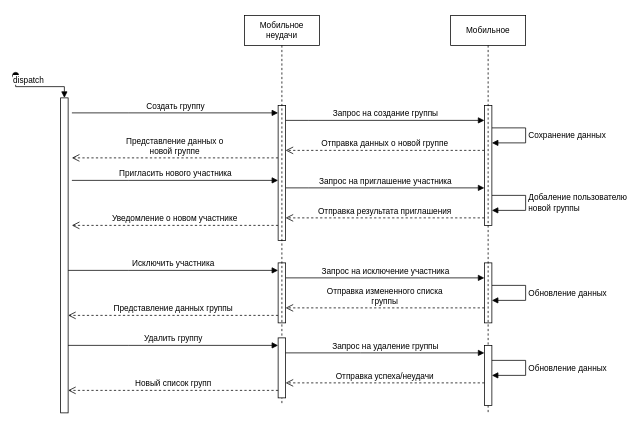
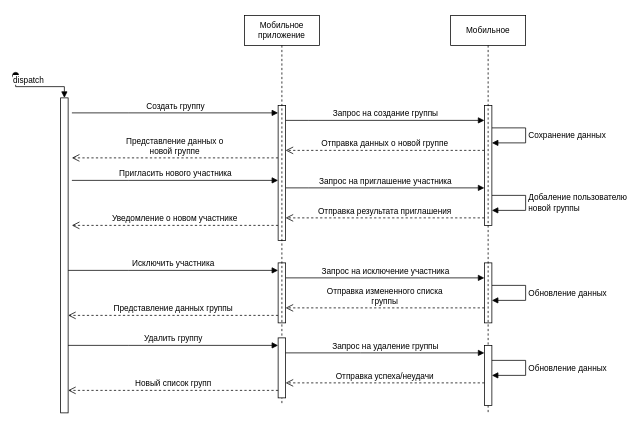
node "Мобильное неудачи": label "Мобильное неудачи" -> "Мобильное приложение"
